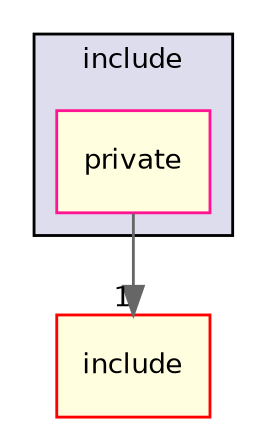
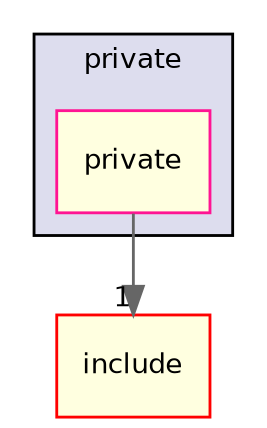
cluster "include": label "include" -> "private"
